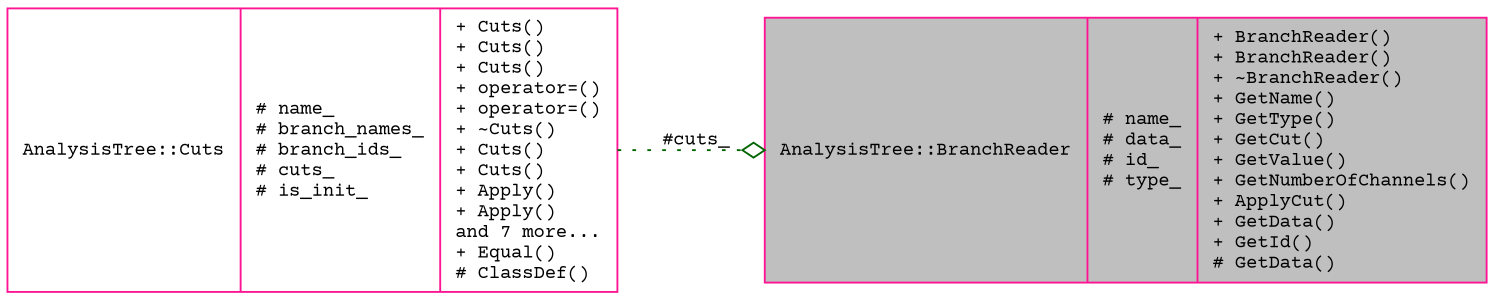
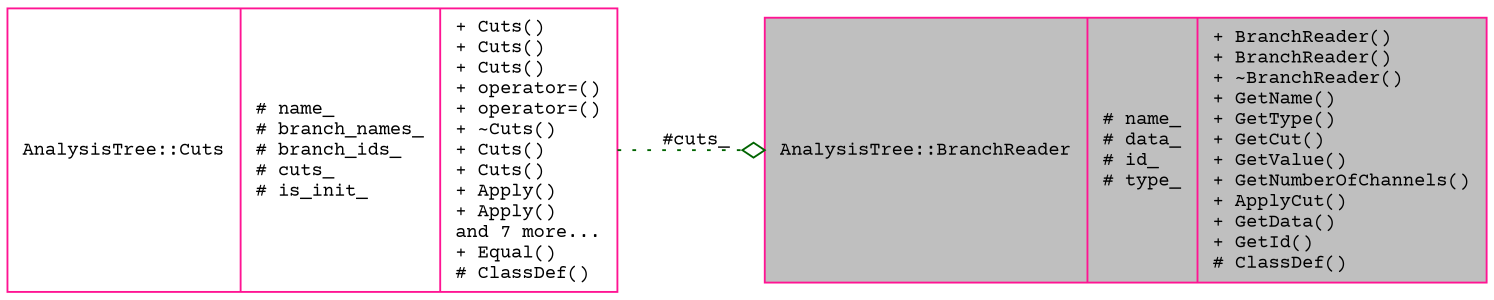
node "AnalysisTree::BranchReader": text "# GetData()" -> "# ClassDef()"
